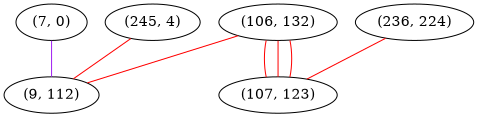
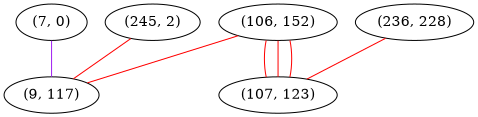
node "(245, 4)": label "(245, 4)" -> "(245, 2)"
node "(106, 132)": label "(106, 132)" -> "(106, 152)"
node "(236, 224)": label "(236, 224)" -> "(236, 228)"
node "(9, 112)": label "(9, 112)" -> "(9, 117)"
